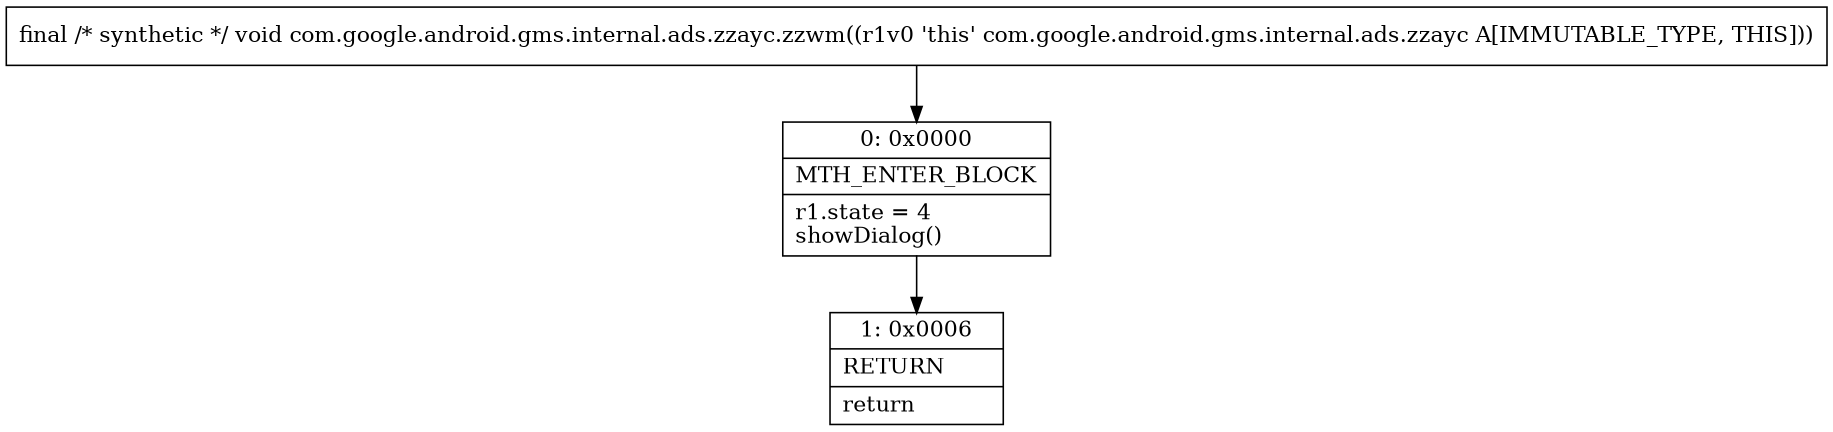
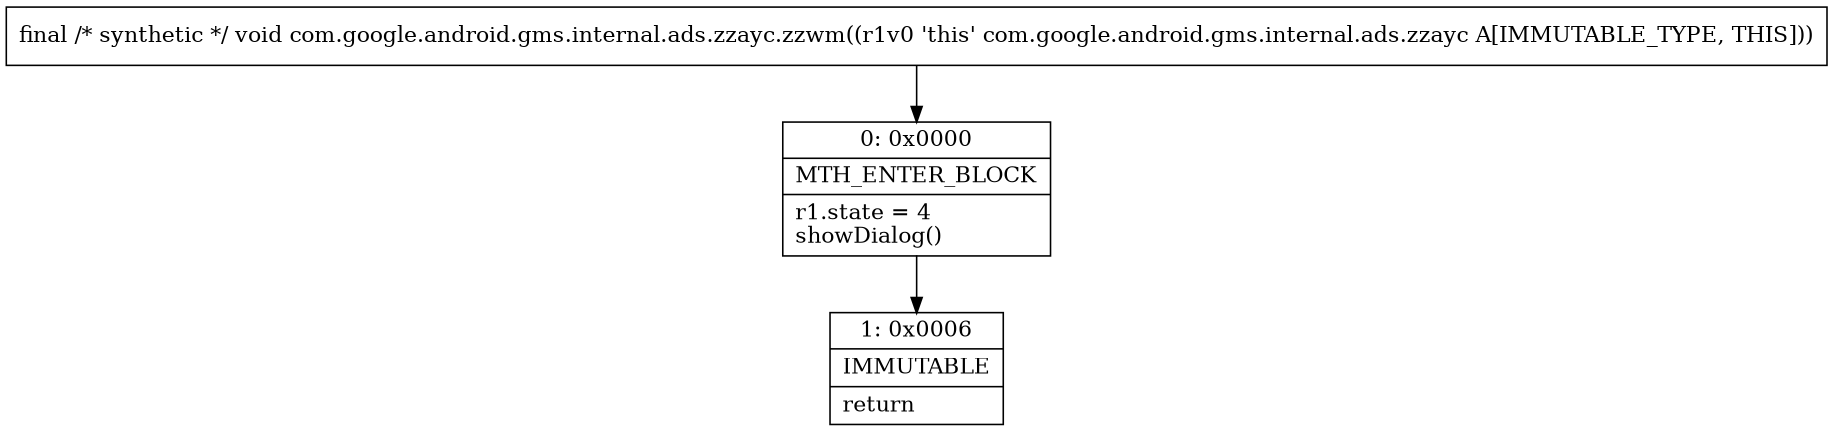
node "1: 0x0006": text "RETURN" -> "IMMUTABLE"
